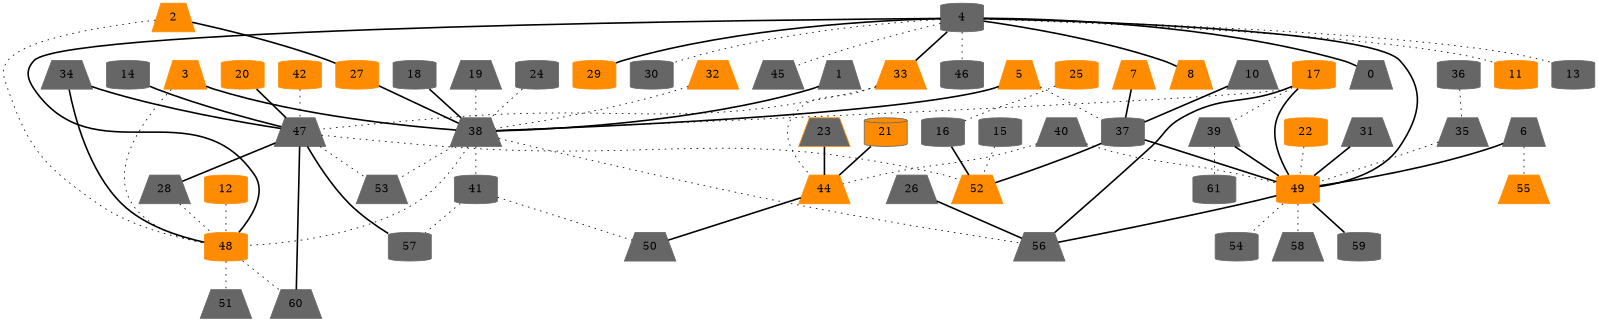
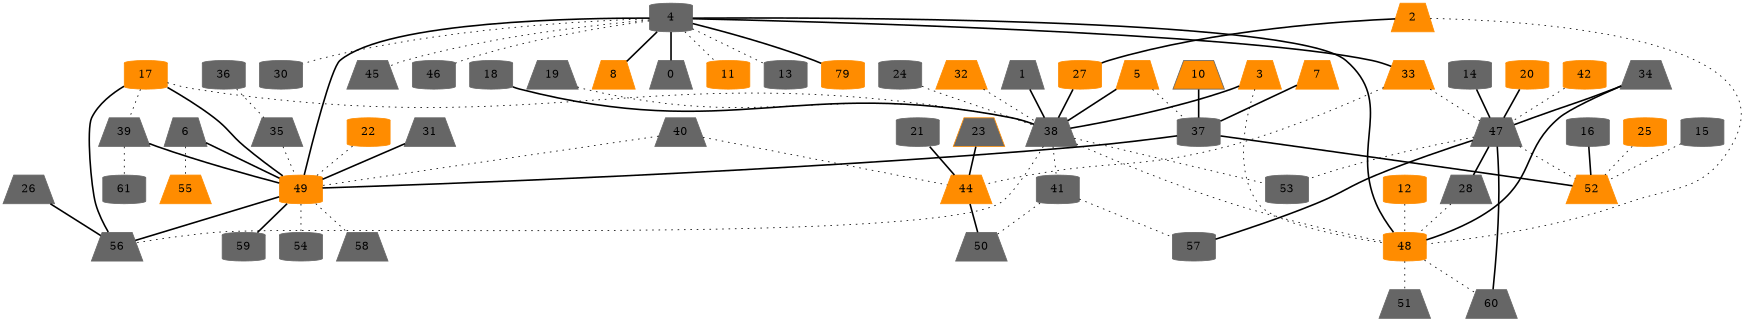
node "29": label "29" -> "79"
node "10": fillcolor gray40 -> darkorange
edge "25" -- "16": now "25" -- "52"
node "21": fillcolor darkorange -> gray40
node "53": shape trapezium -> cylinder
